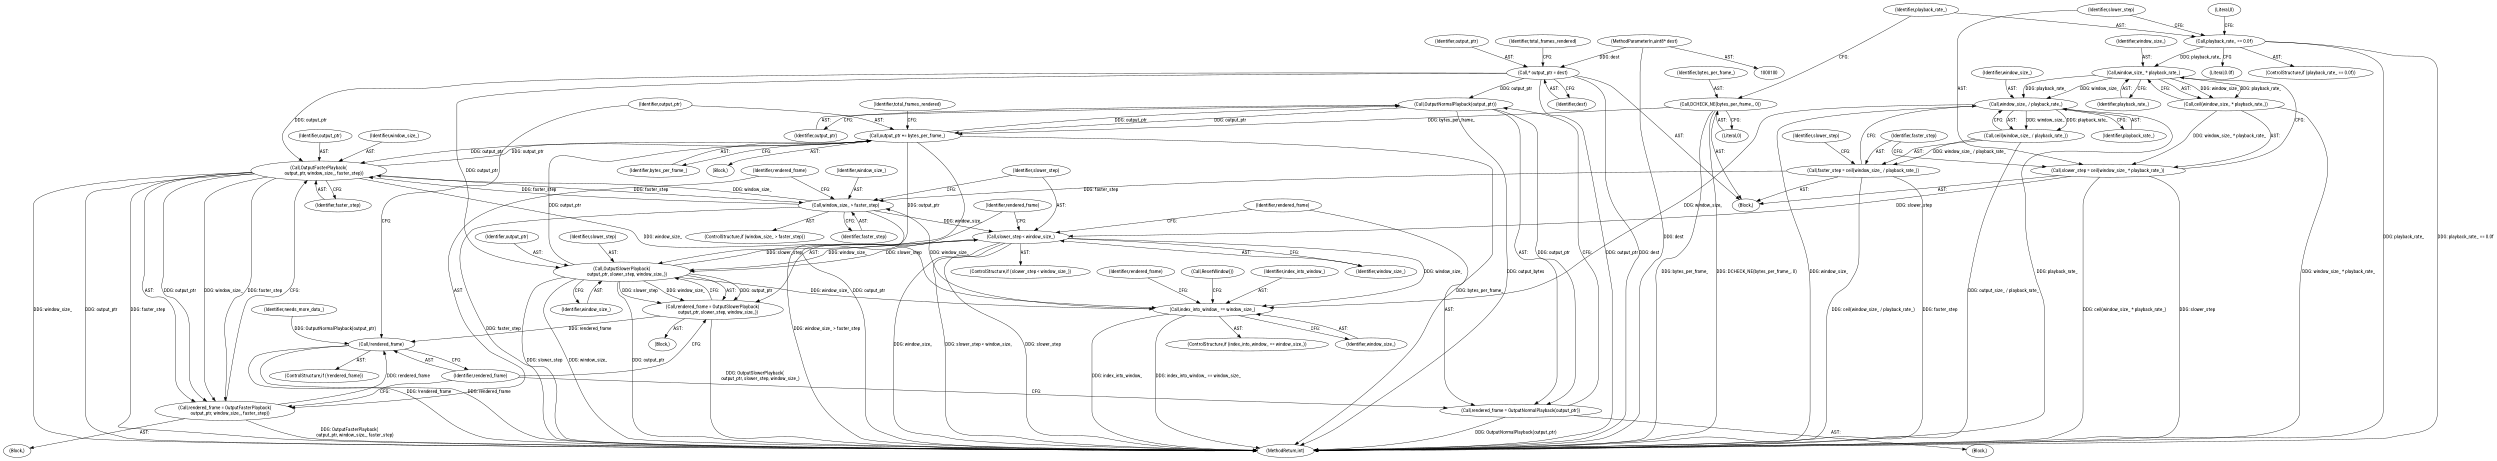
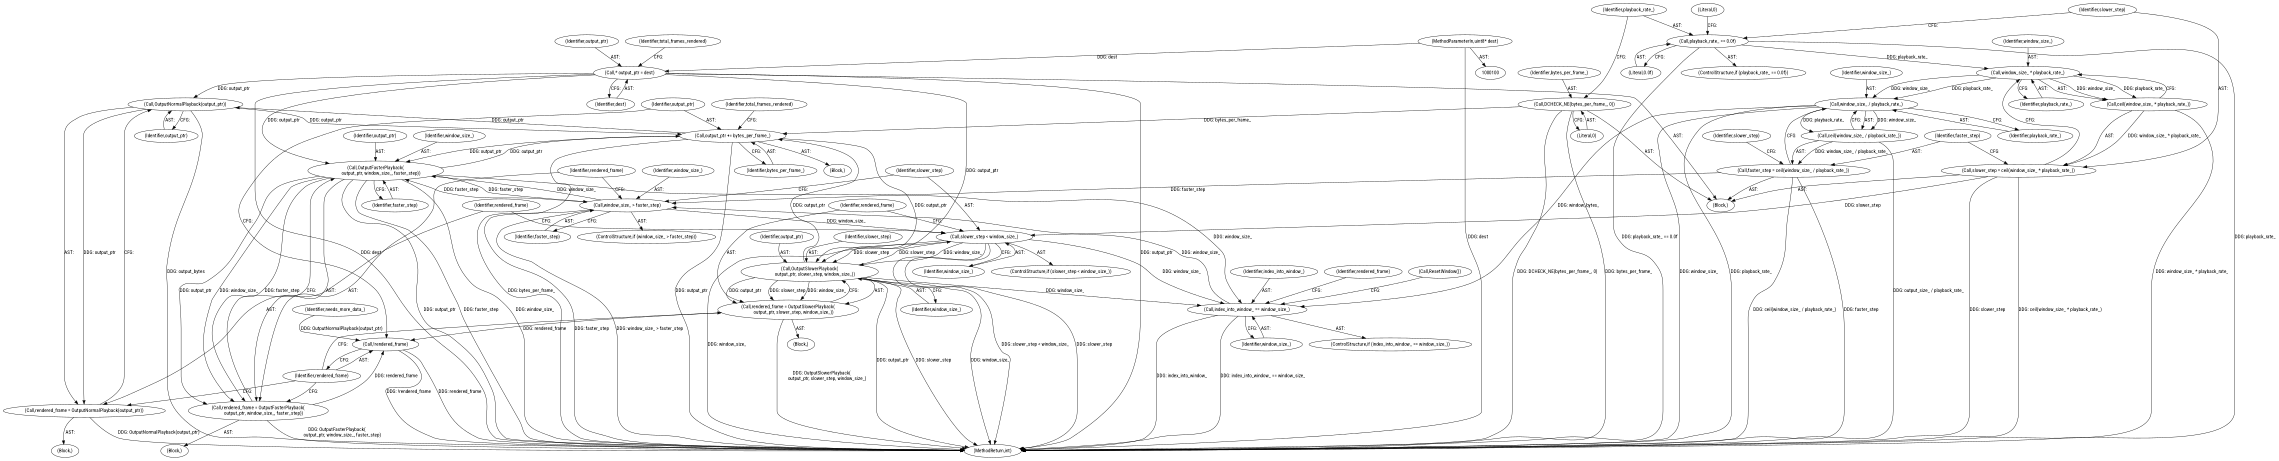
edge "(Literal,0.0f)" -> "(Call,playback_rate_ == 0.0f)": added, label "AST:"
edge "(Call,window_size_ / playback_rate_)" -> "(Call,index_into_window_ == window_size_)": label "DDG: window_size_" -> "DDG: window_bytes_"
node "(ControlStructure,if (!rendered_frame))": removed
